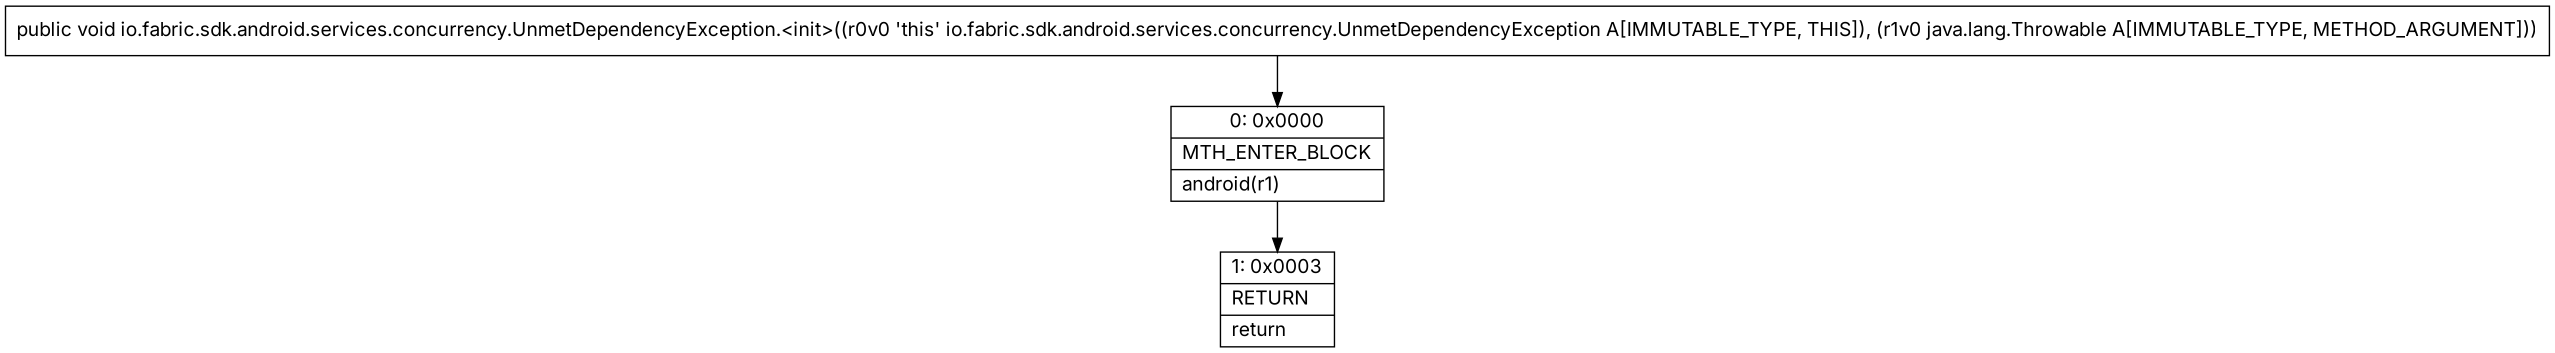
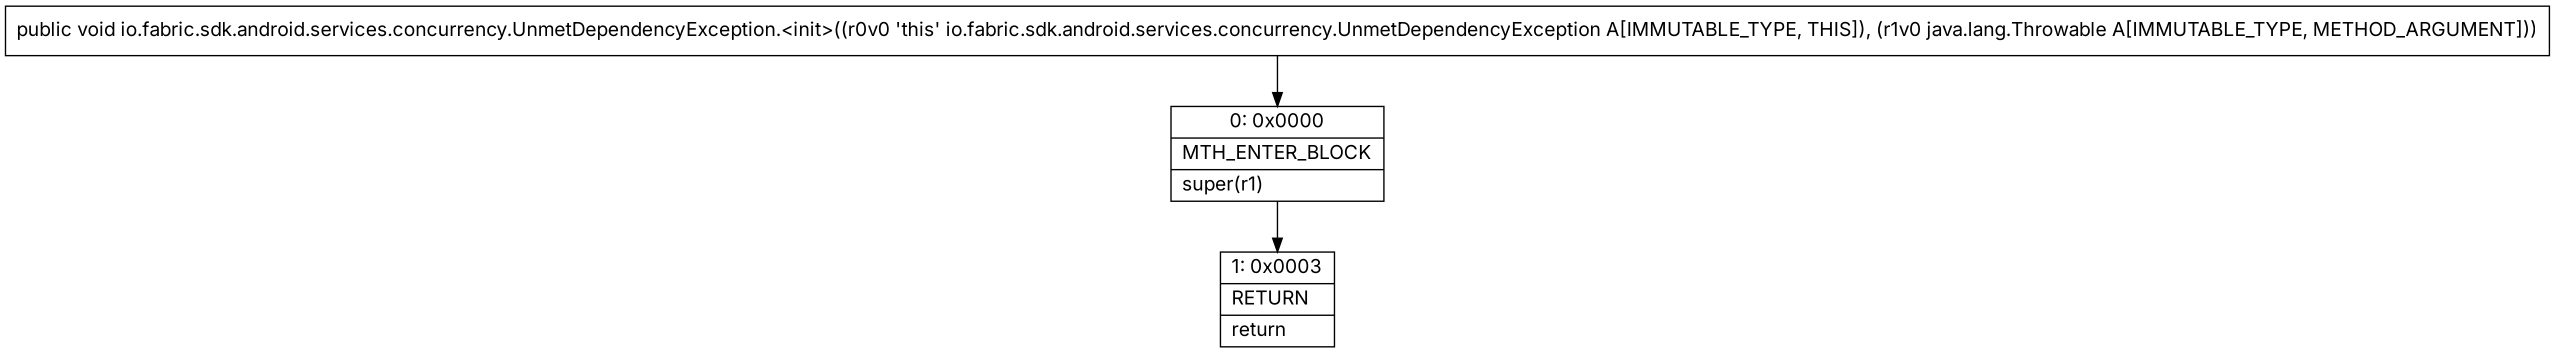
node "0: 0x0000": text "android(r1)" -> "super(r1)"
